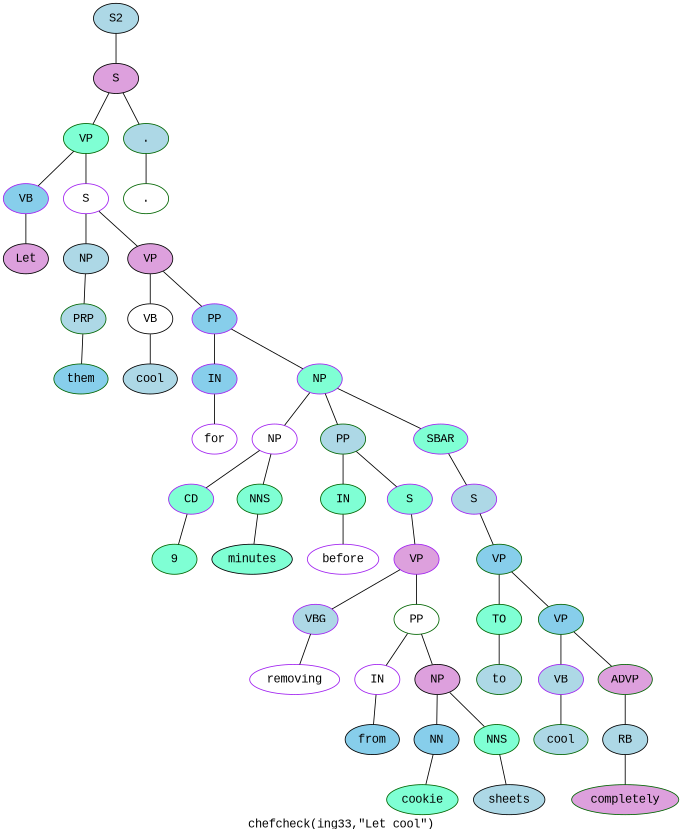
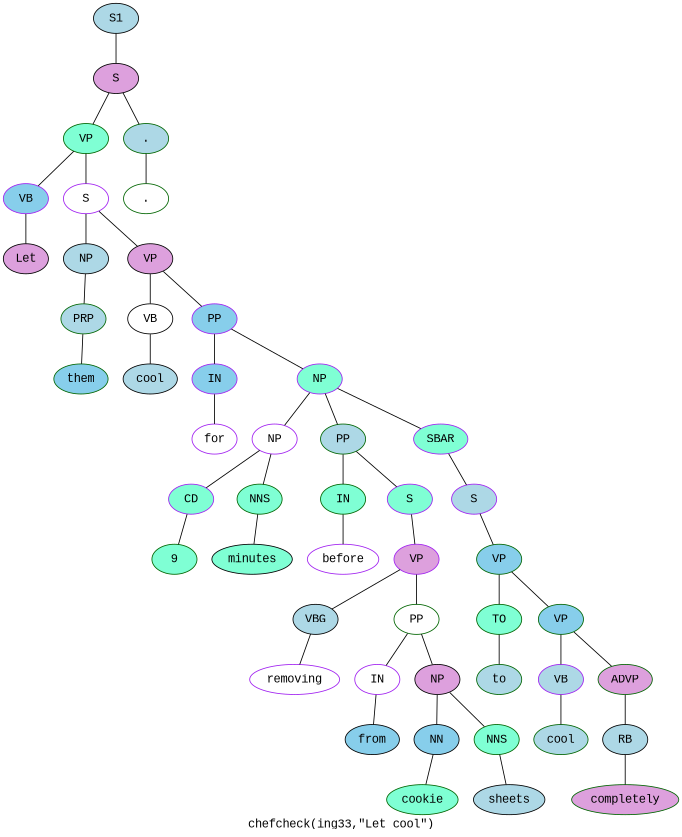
node "S2": label "S2" -> "S1"
node "VBG": color purple -> black
